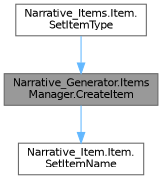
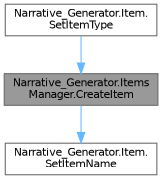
node "Narrative_Items.Item. SetItemType": label "Narrative_Items.Item. SetItemType" -> "Narrative_Generator.Item. SetItemType"
node "Narrative_Item.Item. SetItemName": label "Narrative_Item.Item. SetItemName" -> "Narrative_Generator.Item. SetItemName"
